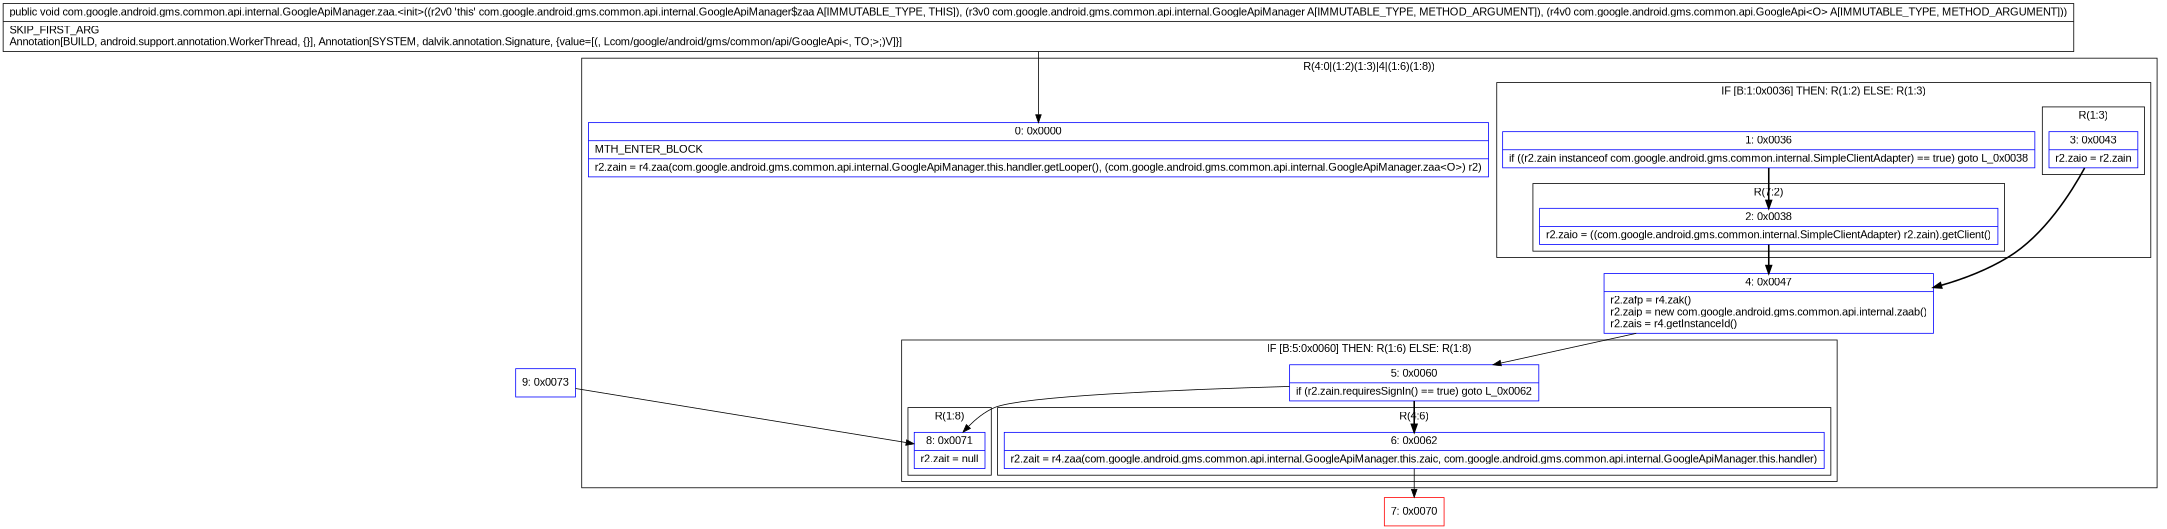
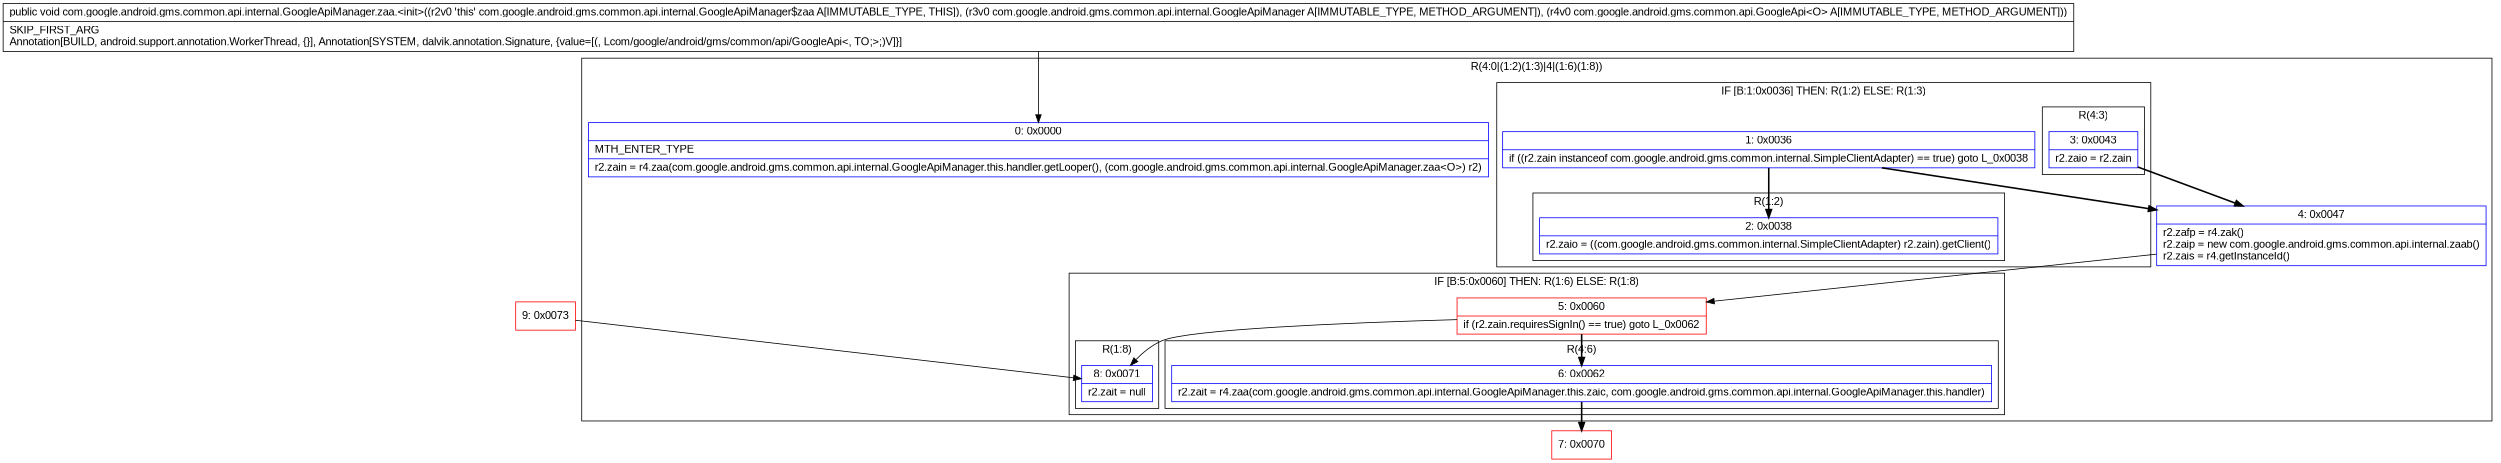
cluster "R(1:3)": label "R(1:3)" -> "R(4:3)"
node "0: 0x0000": text "MTH_ENTER_BLOCK" -> "MTH_ENTER_TYPE"
cluster "R(7:2)": label "R(7:2)" -> "R(1:2)"
edge "2: 0x0038" -> "4: 0x0047": now "1: 0x0036" -> "4: 0x0047"
node "9: 0x0073": color blue -> red
node "5: 0x0060": color blue -> red
edge "6: 0x0062" -> "7: 0x0070": style solid -> bold
